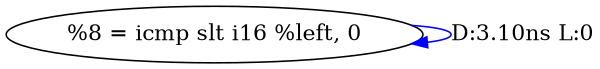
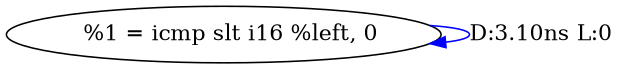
node "%8 = icmp slt i16 %left, 0": label "%8 = icmp slt i16 %left, 0" -> "%1 = icmp slt i16 %left, 0"
